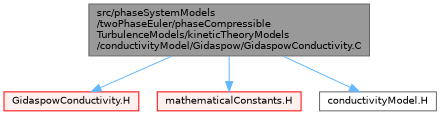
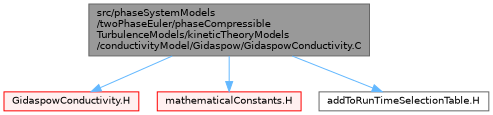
node "conductivityModel.H": label "conductivityModel.H" -> "addToRunTimeSelectionTable.H"
